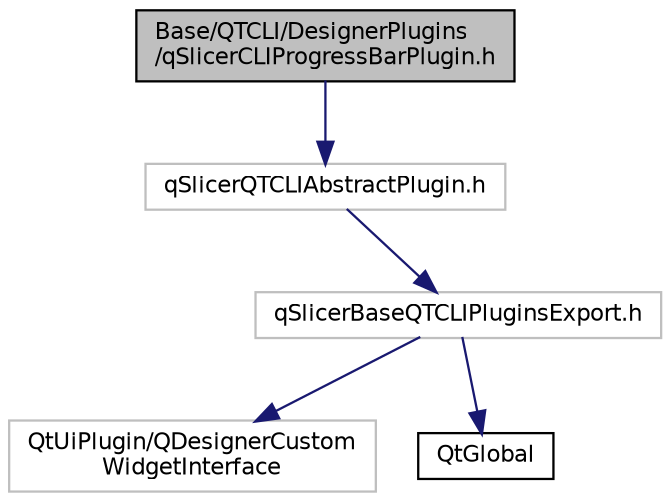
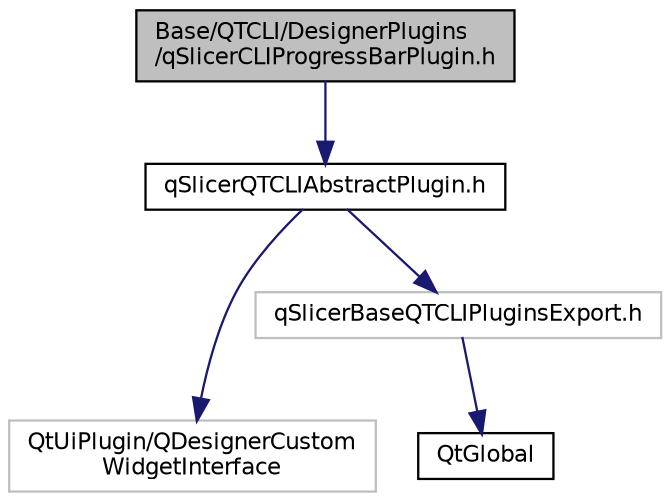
node "qSlicerQTCLIAbstractPlugin.h": color grey75 -> black
edge "qSlicerBaseQTCLIPluginsExport.h" -> "QtUiPlugin/QDesignerCustom WidgetInterface": now "qSlicerQTCLIAbstractPlugin.h" -> "QtUiPlugin/QDesignerCustom WidgetInterface"
